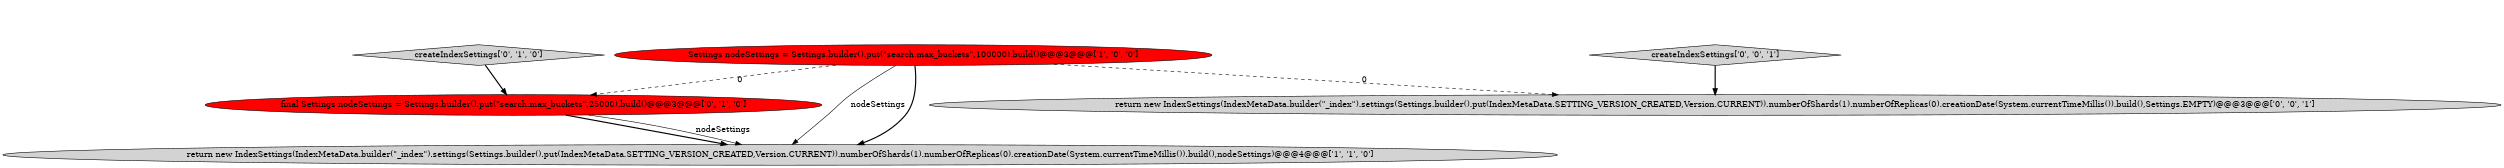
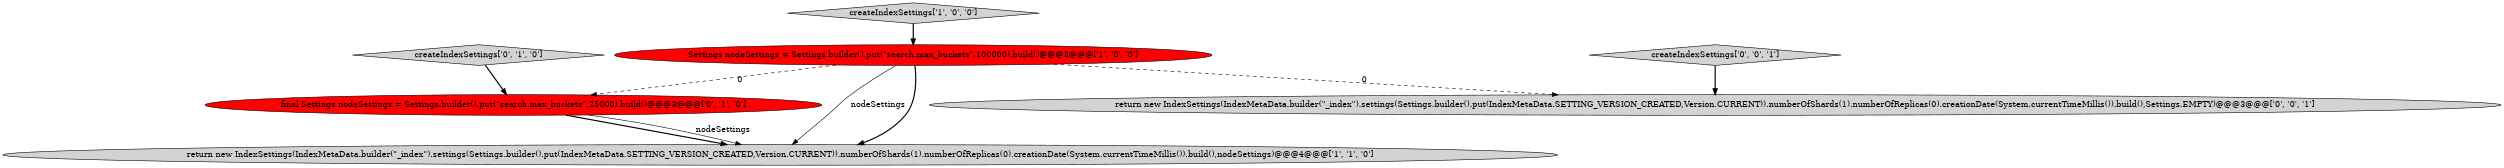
node "createIndexSettings['1', '0', '0']": added
